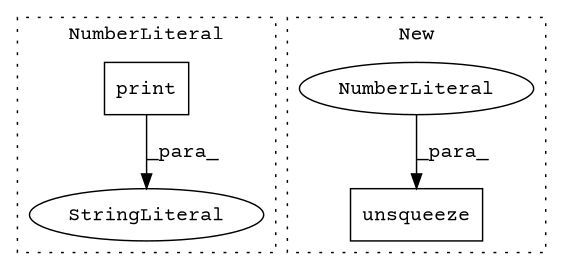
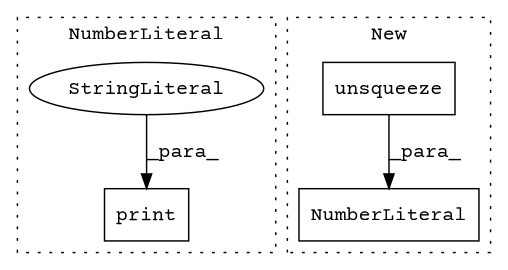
node "NumberLiteral": shape ellipse -> box
edge "print" -> "StringLiteral": reversed
edge "NumberLiteral" -> "unsqueeze": reversed
